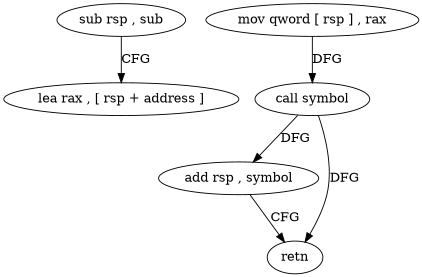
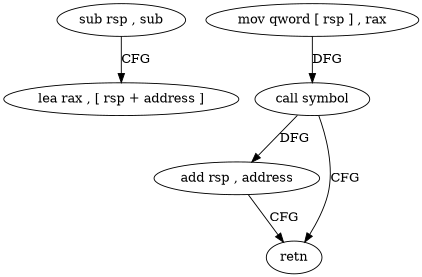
node "add rsp , symbol": label "add rsp , symbol" -> "add rsp , address"
edge "call symbol" -> "retn": label "DFG" -> "CFG"
